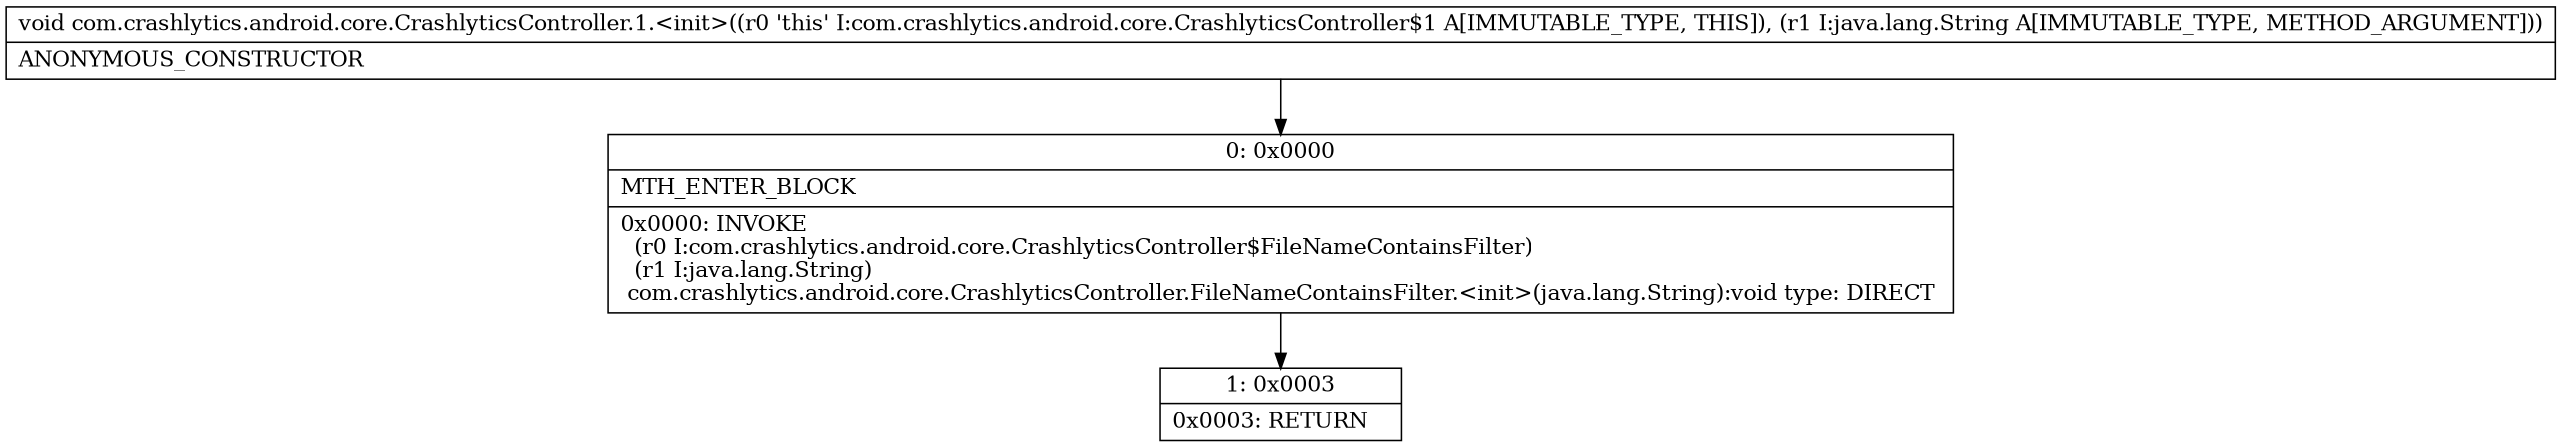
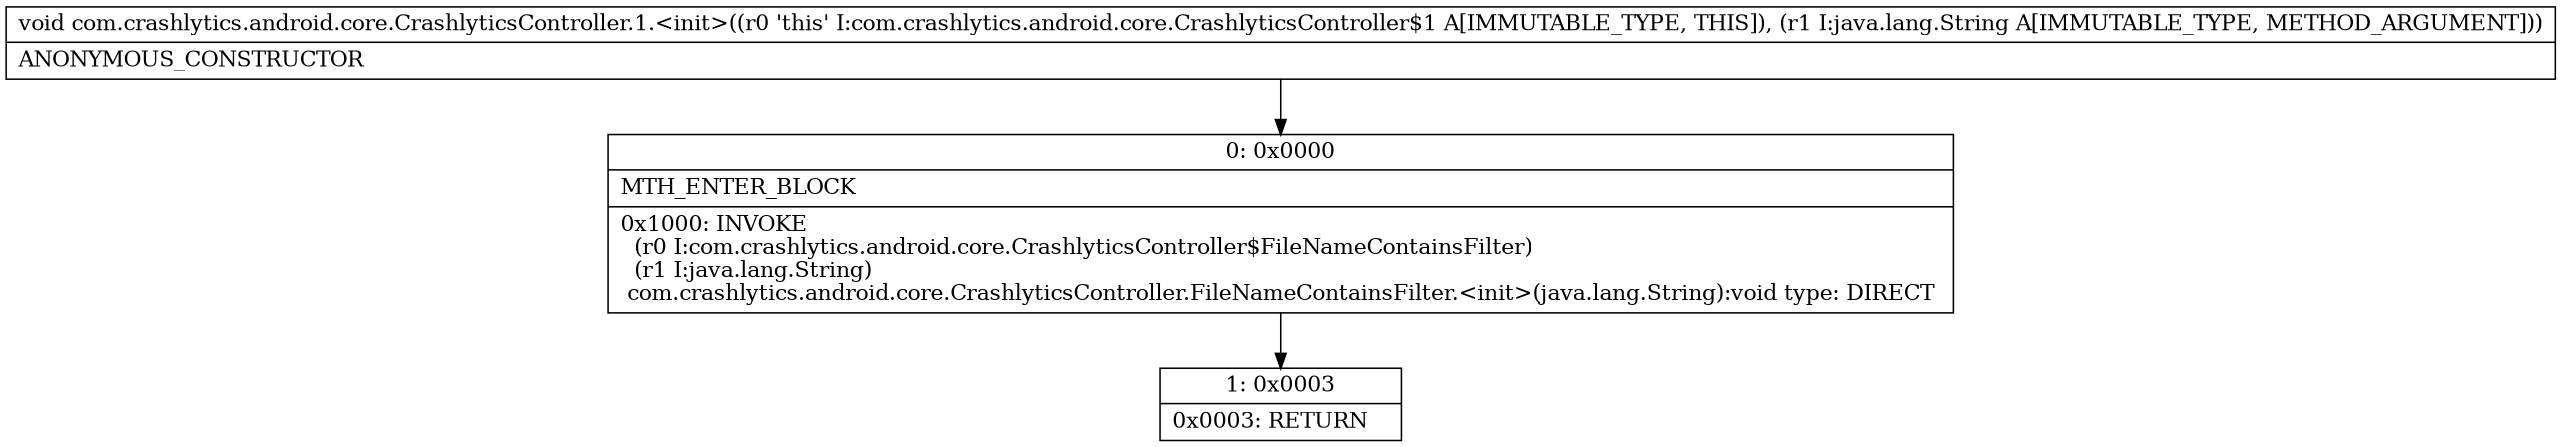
node "0: 0x0000": text "0x0000: INVOKE" -> "0x1000: INVOKE"
